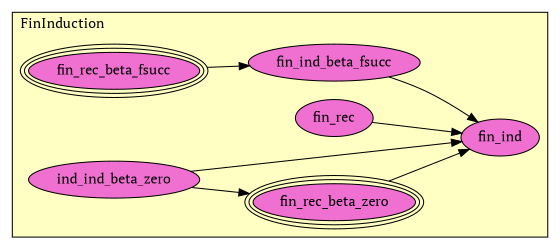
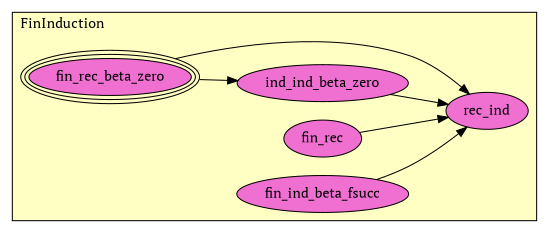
node "fin_rec_beta_fsucc": removed
node "fin_ind": label "fin_ind" -> "rec_ind"
edge "ind_ind_beta_zero" -> "fin_rec_beta_zero": reversed
